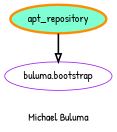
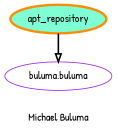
node "buluma.bootstrap": label "buluma.bootstrap" -> "buluma.buluma"
